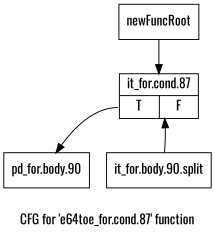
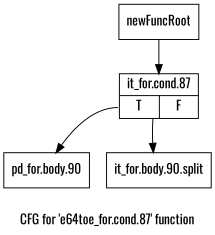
edge "it_for.body.90.split" -> "it_for.cond.87": reversed
